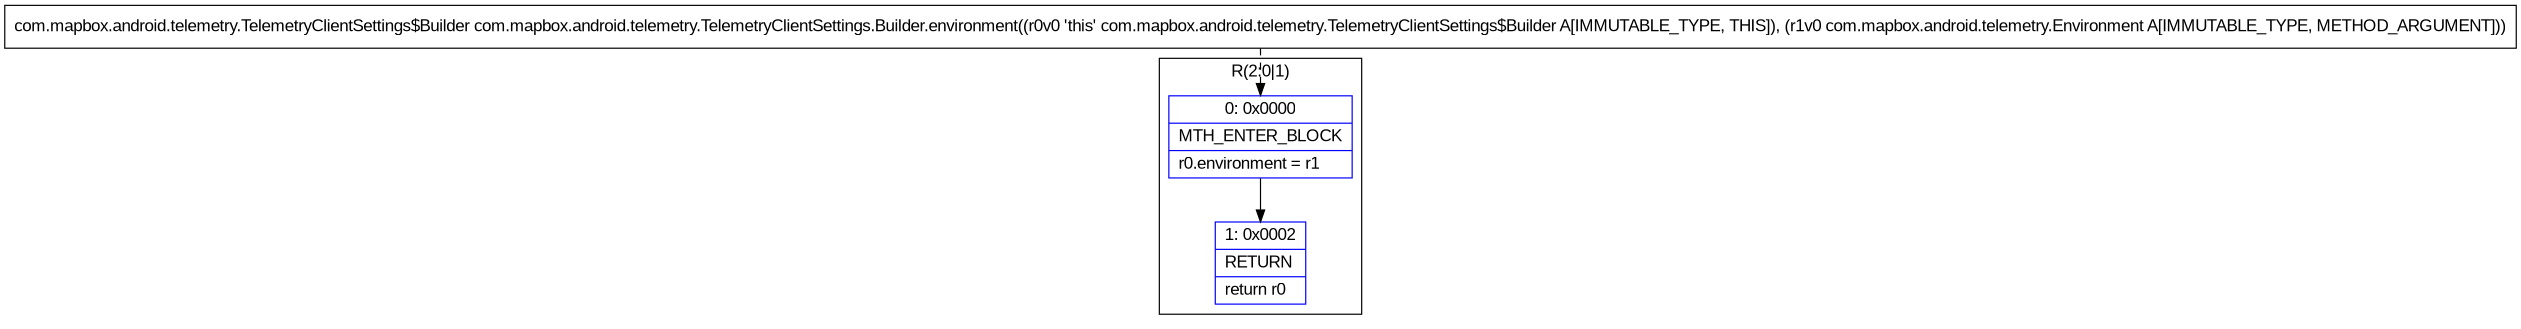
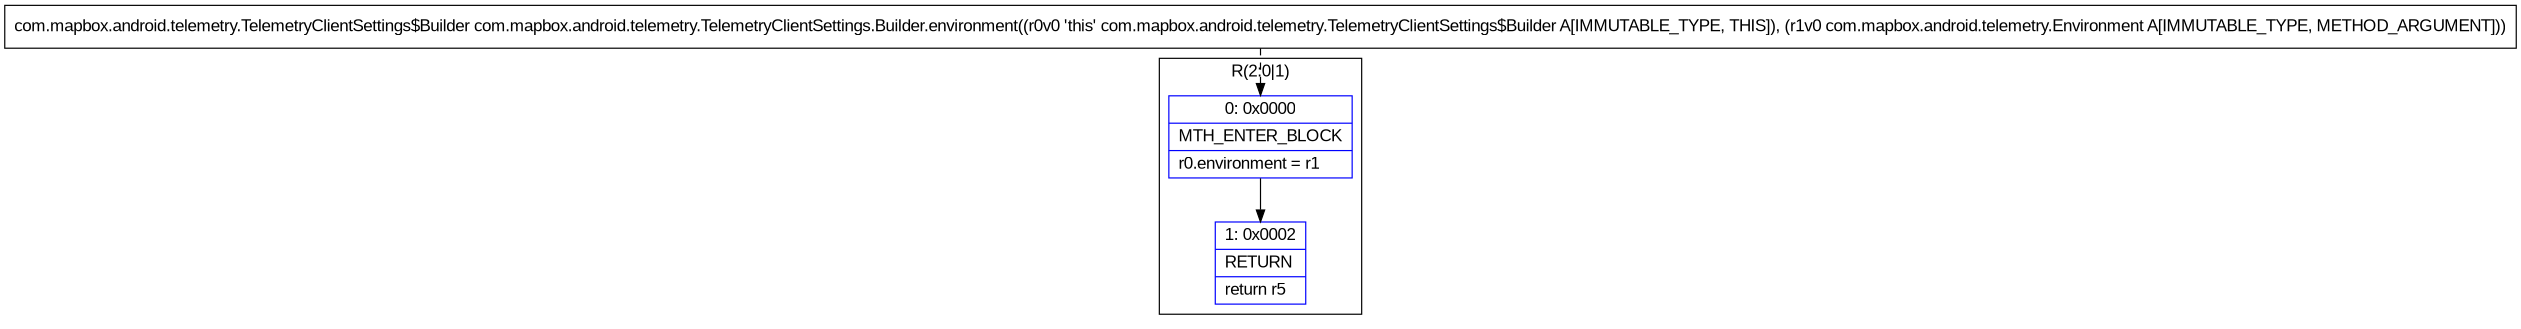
node "1: 0x0002": text "return r0" -> "return r5"
